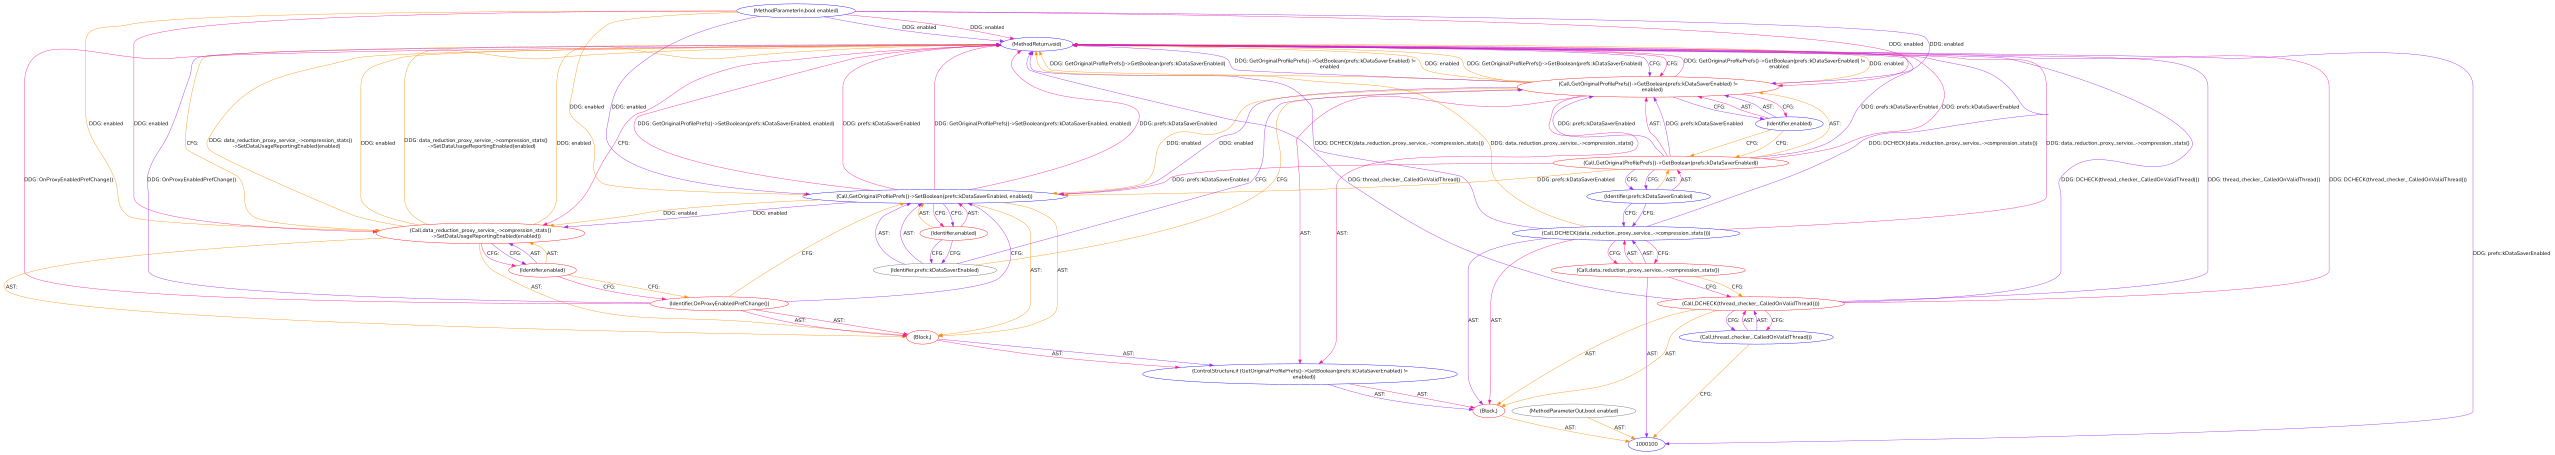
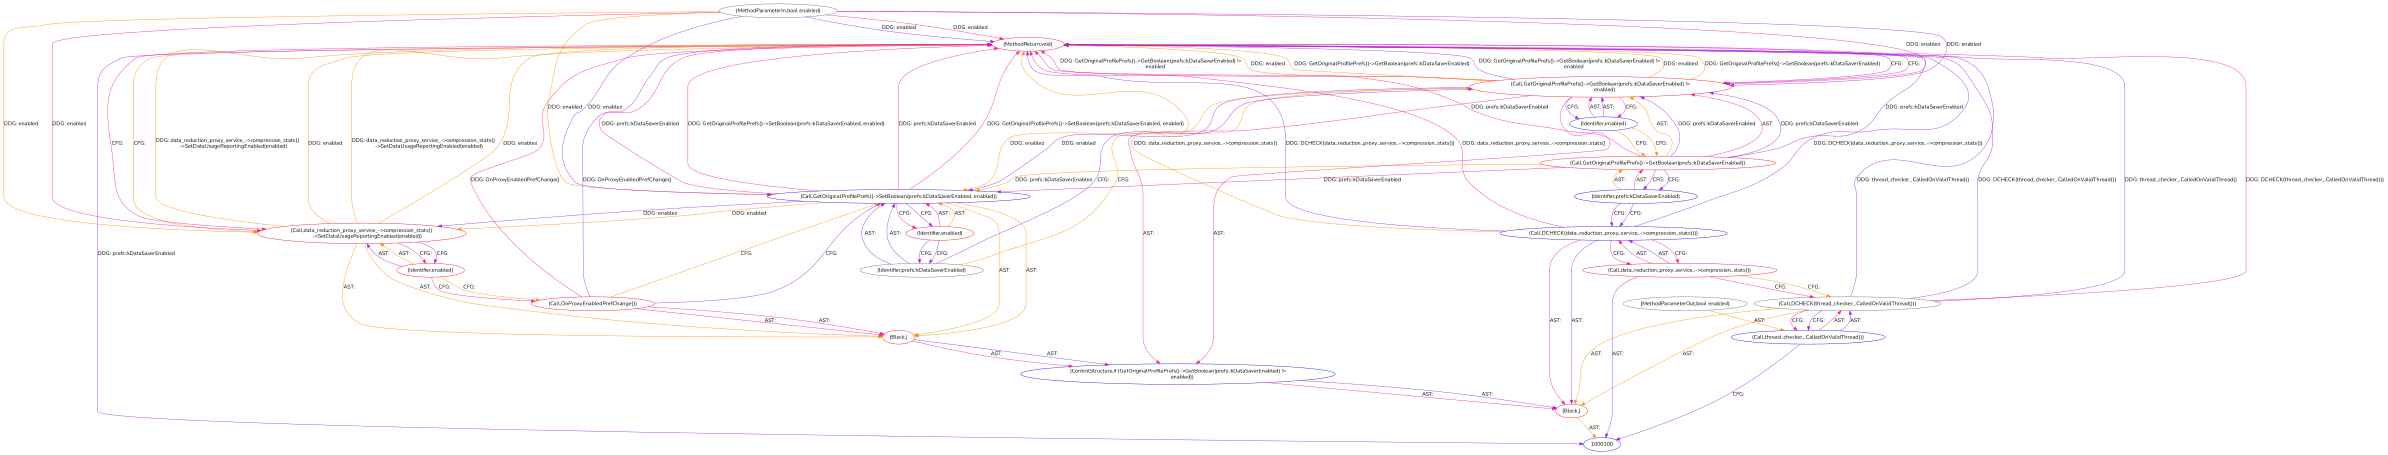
node "(MethodParameterIn,bool enabled)": color blue -> gray40
node "(MethodReturn,void)": color blue -> red
node "(Identifier,OnProxyEnabledPrefChange())": label "(Identifier,OnProxyEnabledPrefChange())" -> "(Call,OnProxyEnabledPrefChange())"
node "(Call,DCHECK(thread_checker_.CalledOnValidThread()))": color red -> gray40
edge "(Call,thread_checker_.CalledOnValidThread())" -> "1000100": color darkorange -> purple
edge "(MethodParameterOut,bool enabled)" -> "1000100": now "(MethodParameterOut,bool enabled)" -> "(Call,thread_checker_.CalledOnValidThread())"
